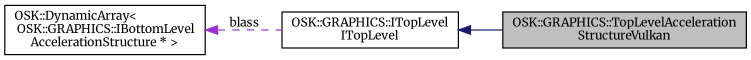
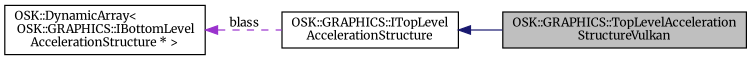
node "OSK::GRAPHICS::ITopLevel ITopLevel": label "OSK::GRAPHICS::ITopLevel ITopLevel" -> "OSK::GRAPHICS::ITopLevel AccelerationStructure"
